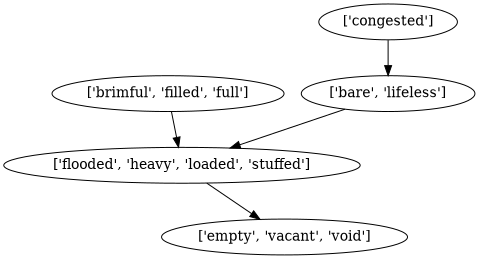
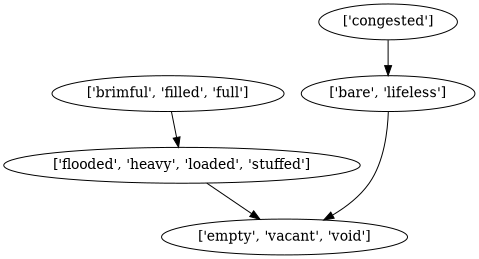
edge "['bare', 'lifeless']" -> "['flooded', 'heavy', 'loaded', 'stuffed']": now "['bare', 'lifeless']" -> "['empty', 'vacant', 'void']"
